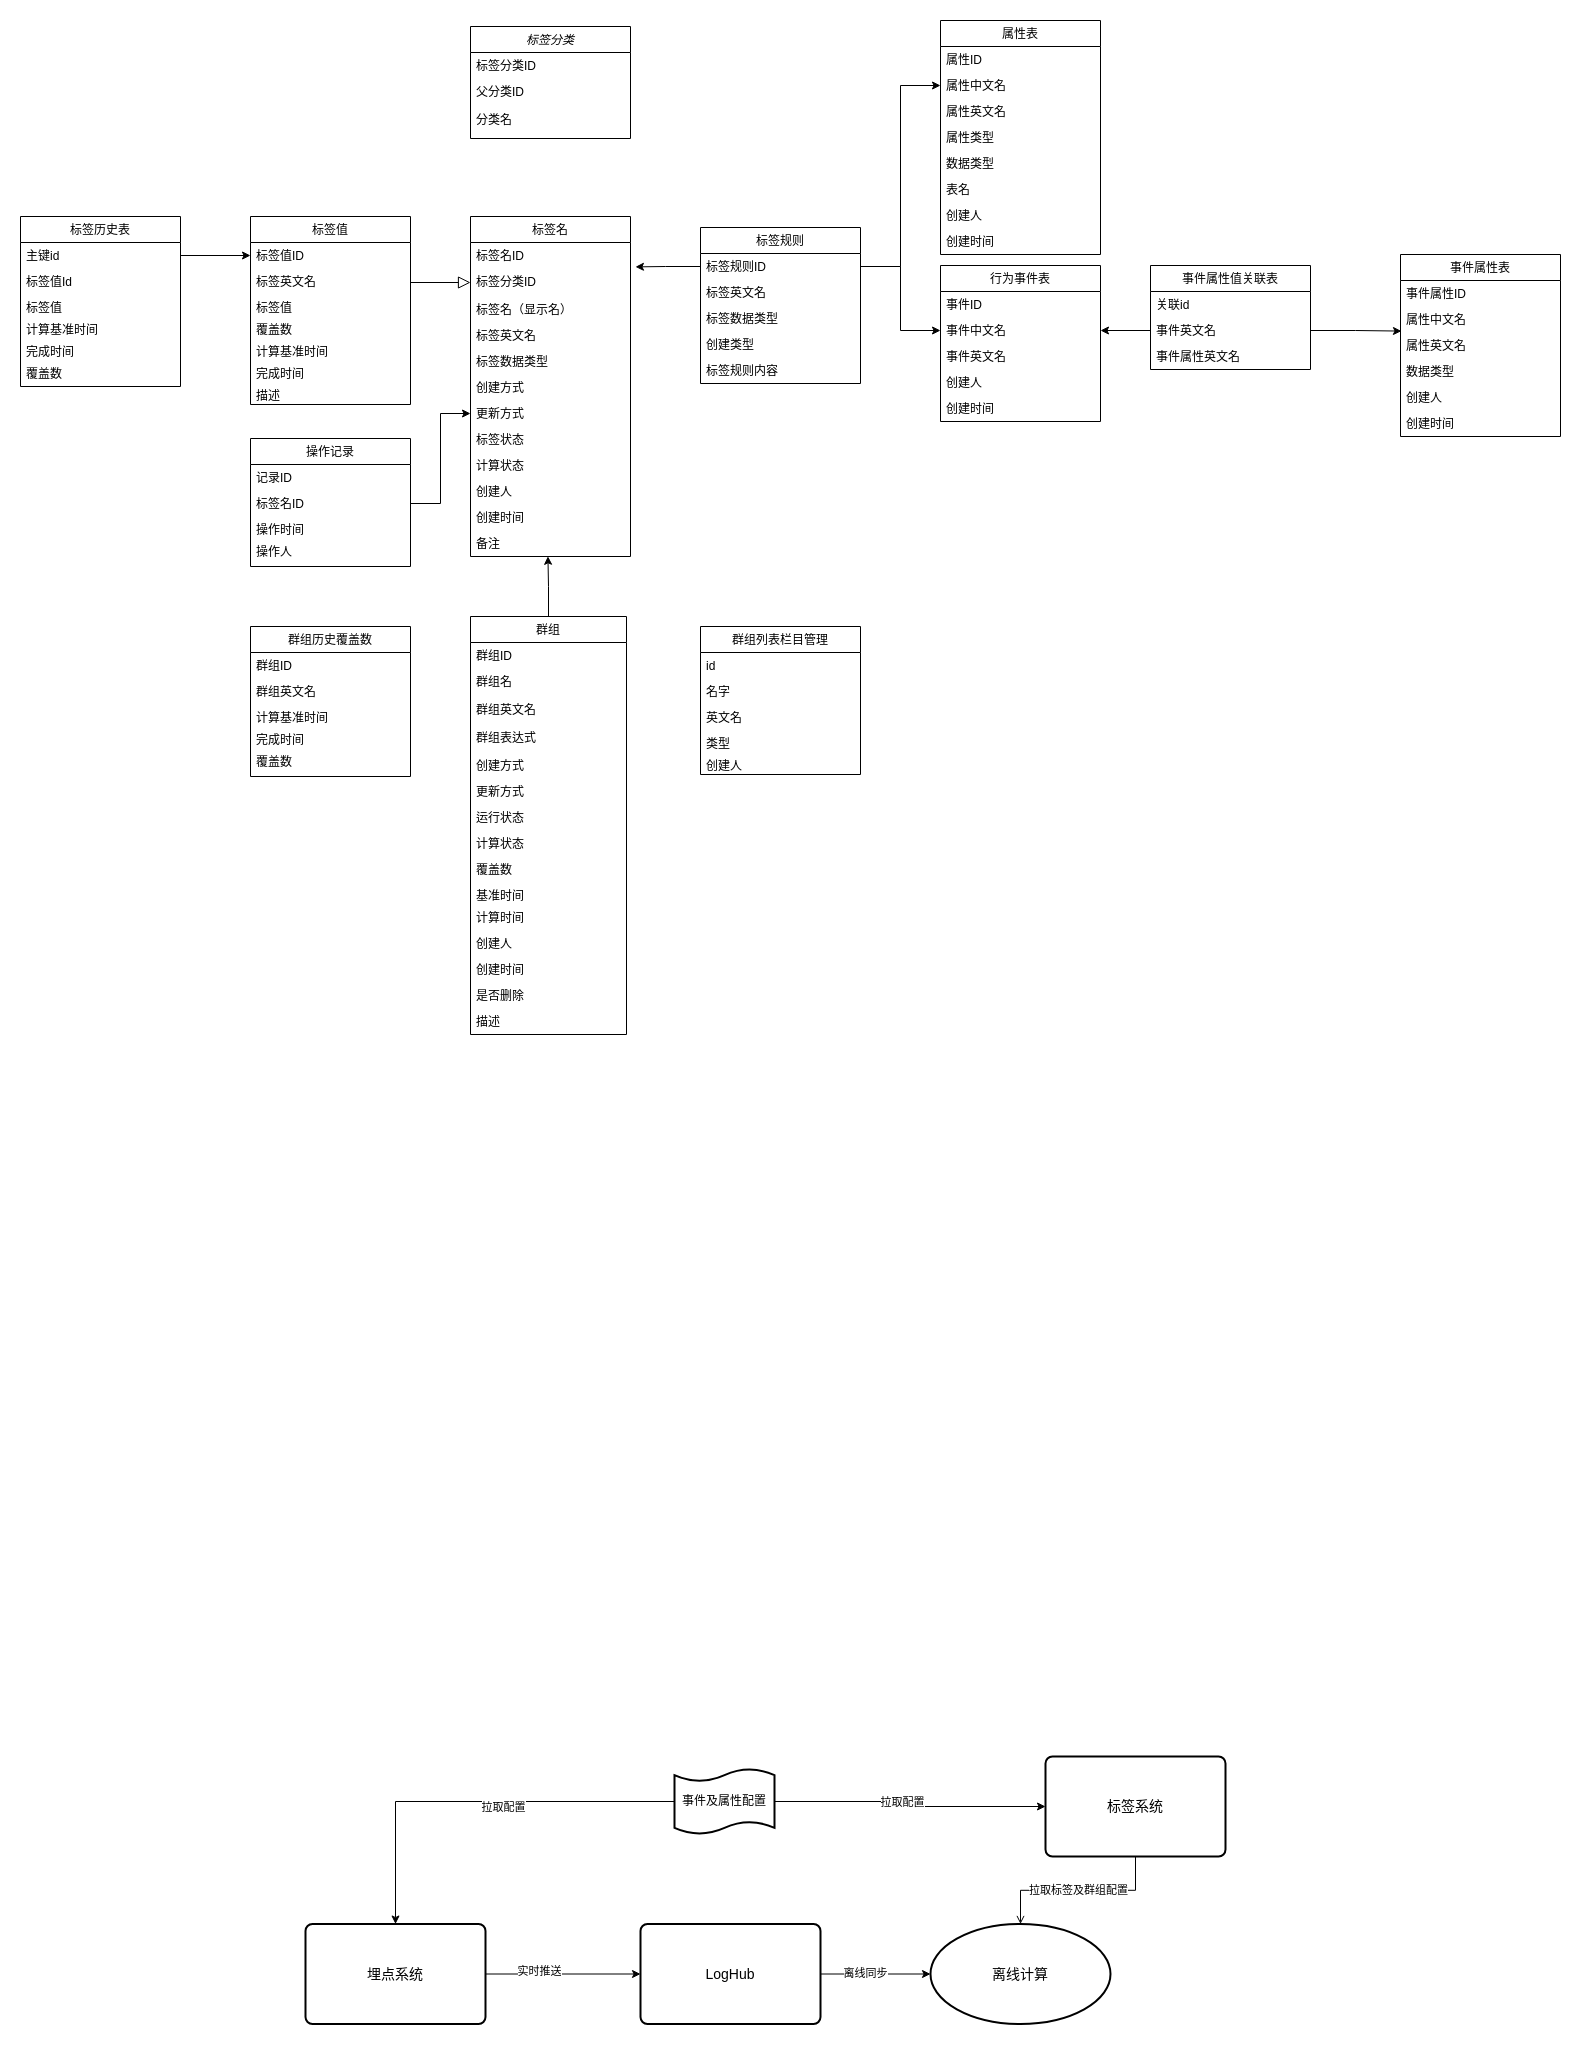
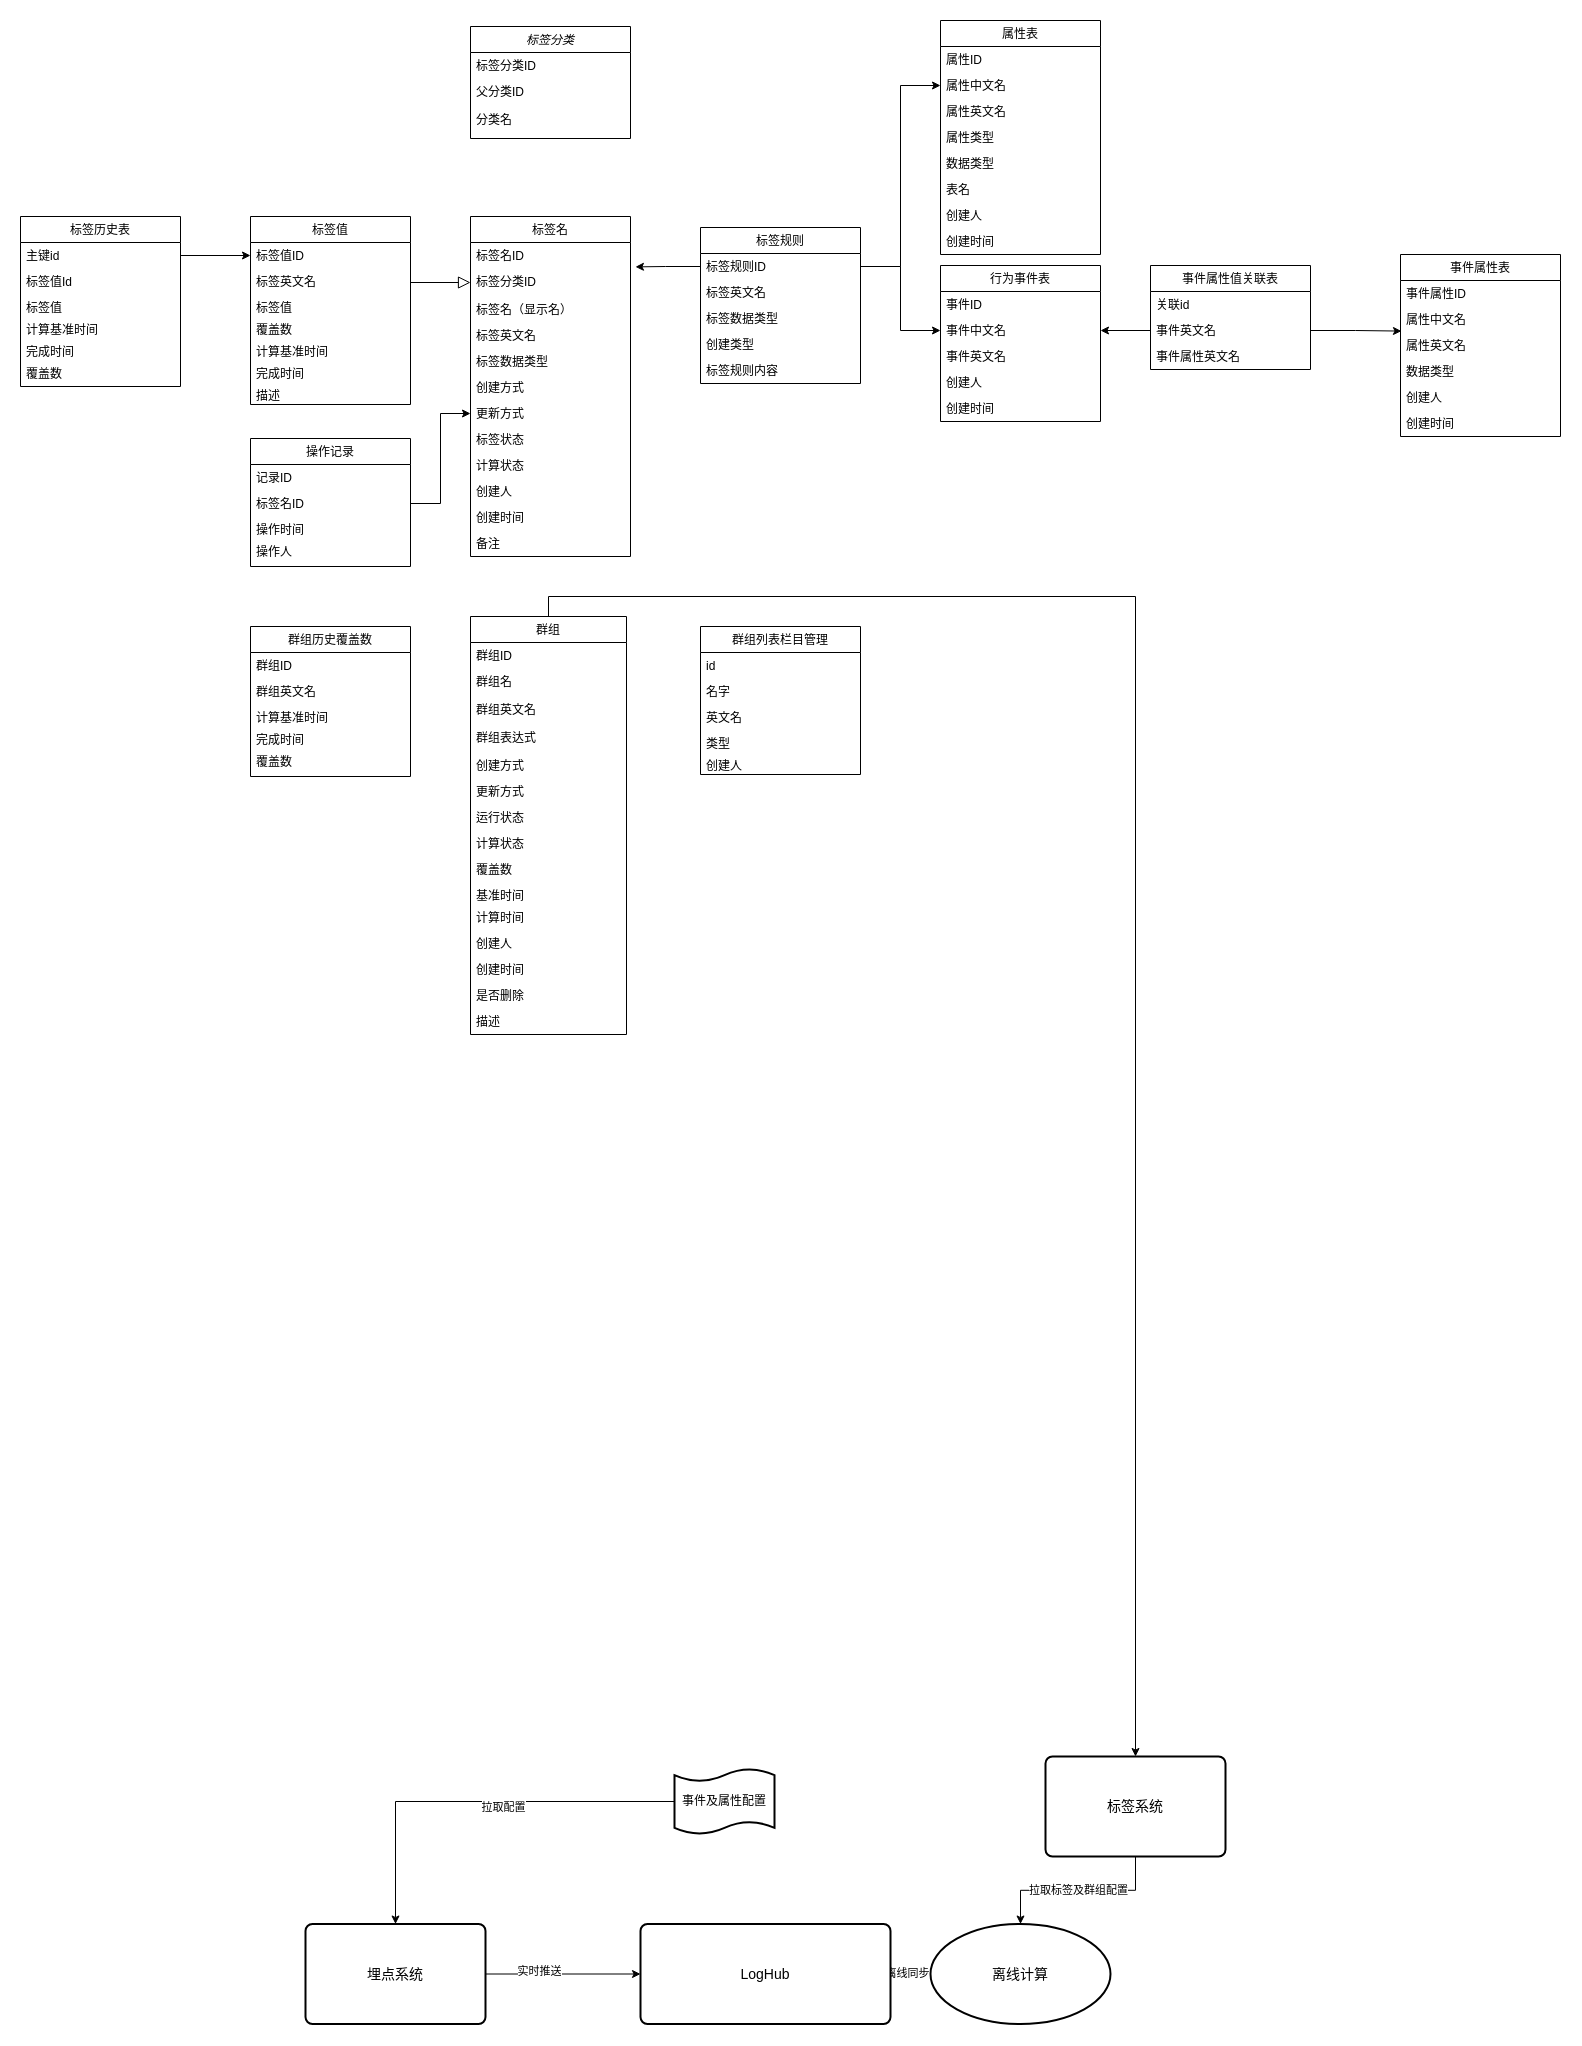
edge "群组" -> "备注": now "群组" -> "标签系统"
edge "事件及属性配置" -> "标签系统": removed, label "拉取配置"
edge "标签系统" -> "离线计算": arrowhead open -> classic
node "LogHub": size 180x100 -> 250x100
